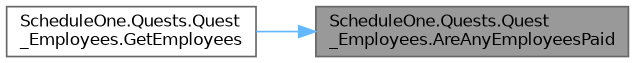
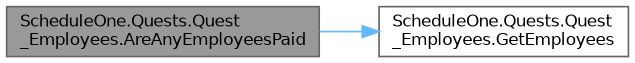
edge "ScheduleOne.Quests.Quest _Employees.GetEmployees" -> "ScheduleOne.Quests.Quest _Employees.AreAnyEmployeesPaid": reversed
